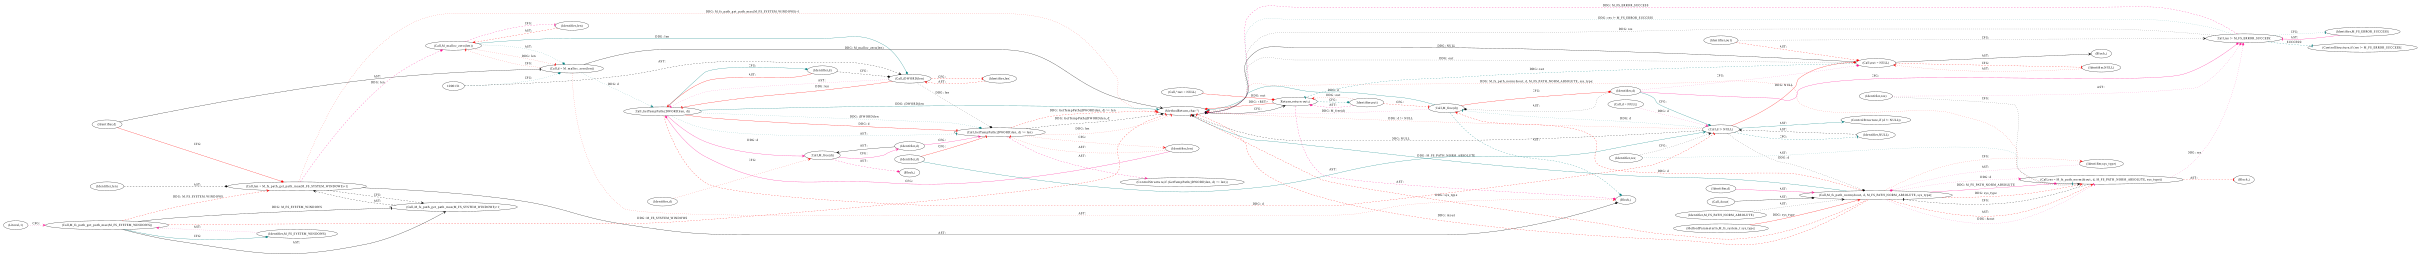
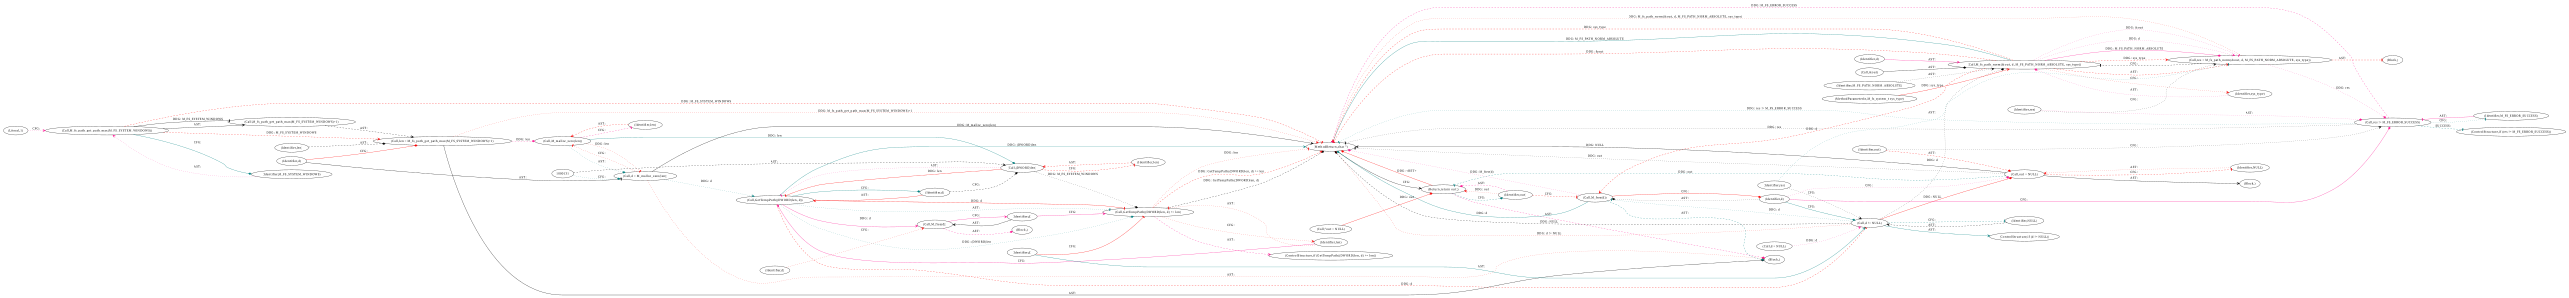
edge "(Call,(DWORD)len)" -> "(Call,GetTempPath((DWORD)len, d) >= len)": label "DDG: len" -> "DDG: M_FS_SYSTEM_WINDOWS"
edge "(Call,len = M_fs_path_get_path_max(M_FS_SYSTEM_WINDOWS)+1)" -> "(Call,M_fs_path_get_path_max(M_FS_SYSTEM_WINDOWS)+1)": removed, label "CFG:"
